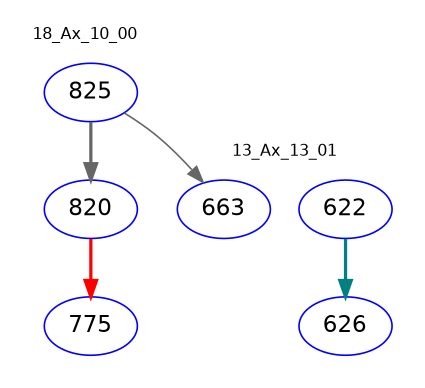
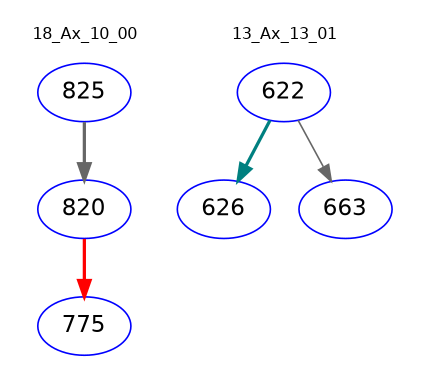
edge "825" -> "663": now "622" -> "663"
